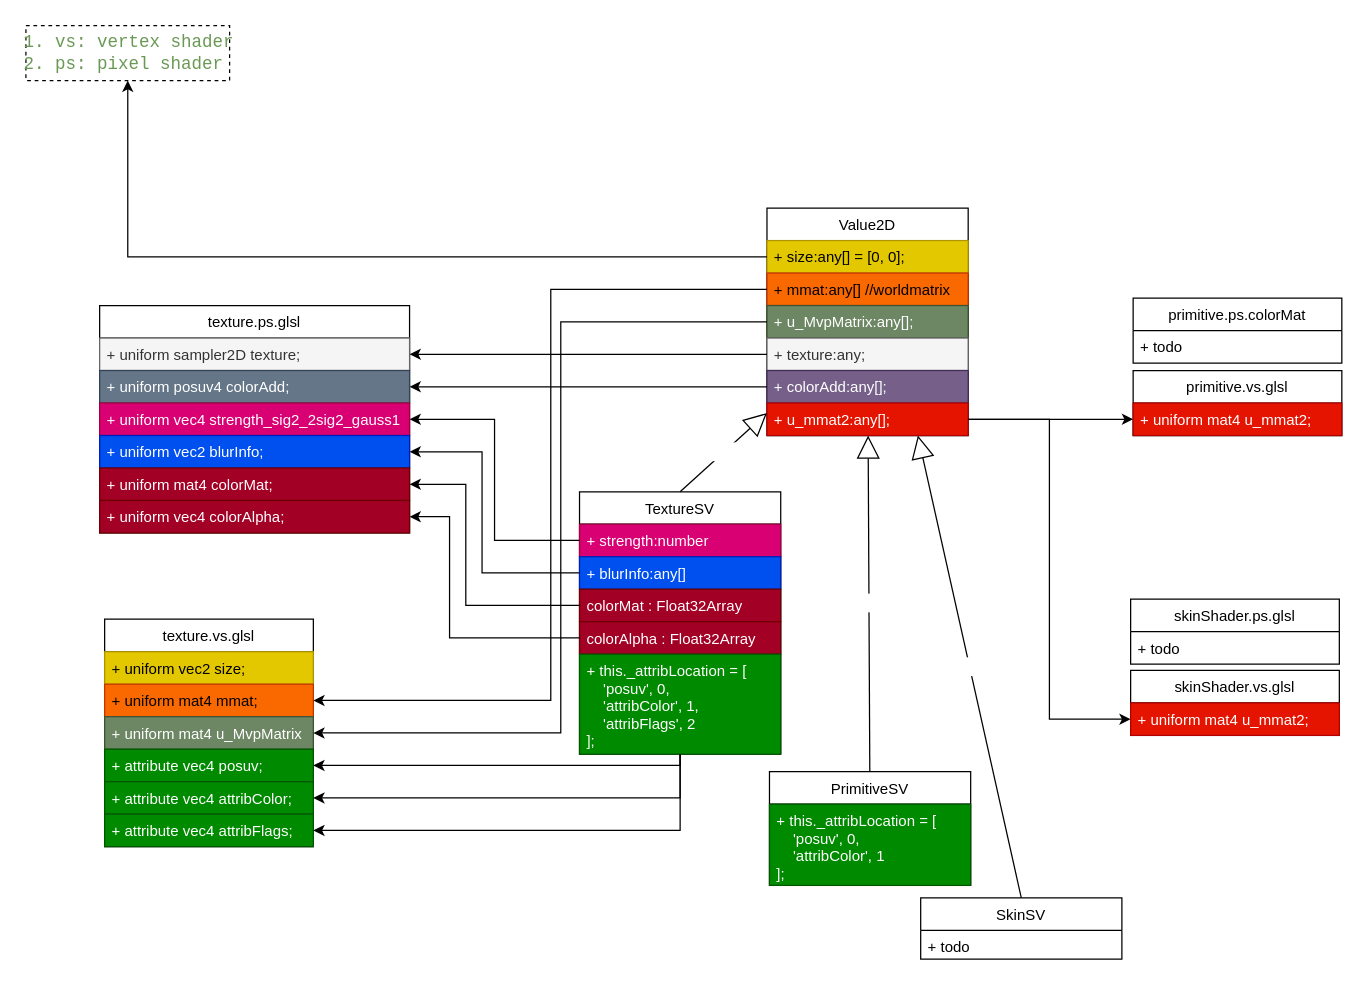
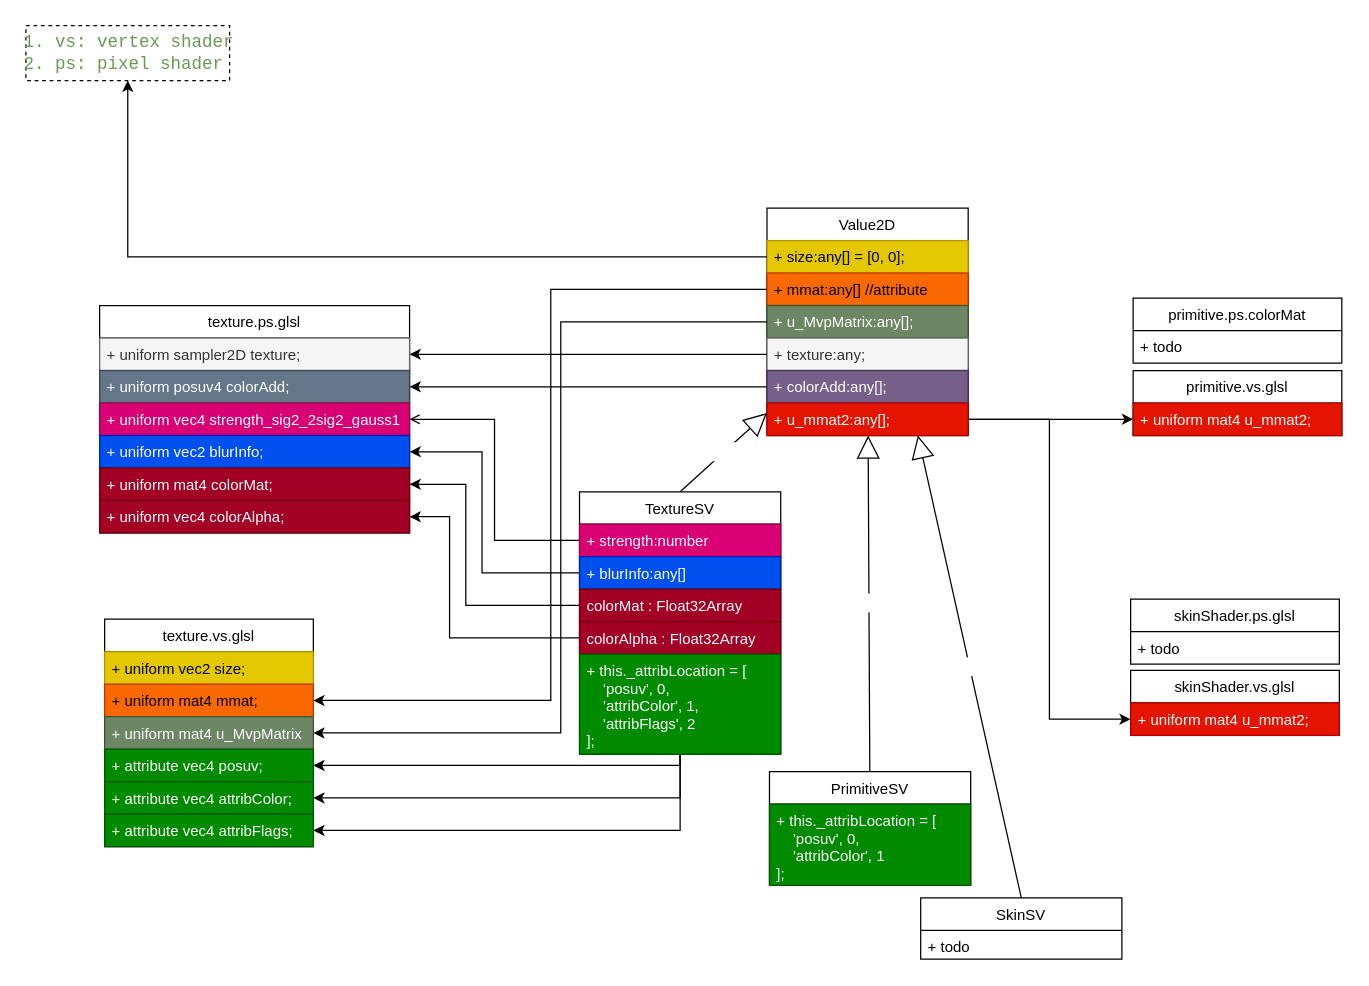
node "+ mmat:any[] //worldmatrix": label "+ mmat:any[] //worldmatrix" -> "+ mmat:any[] //attribute"
edge "+ strength:number" -> "+ uniform vec4 strength_sig2_2sig2_gauss1": arrowhead classic -> open
